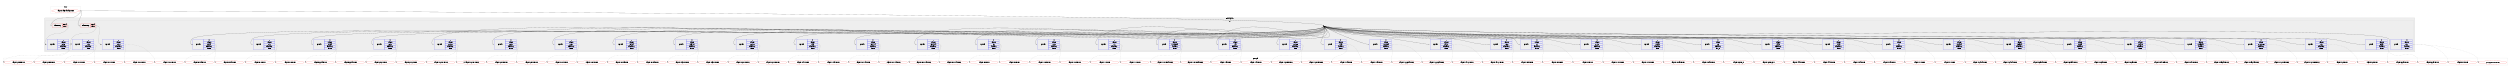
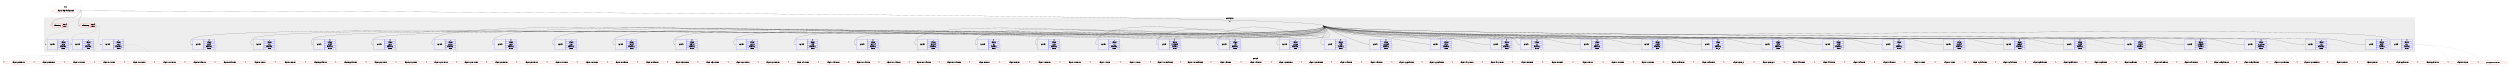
node "kmines-apps/kblackbox-18.08.3": label "kmines-apps/kblackbox-18.08.3" -> "kde-apps/kblackbox-18.08.3"
